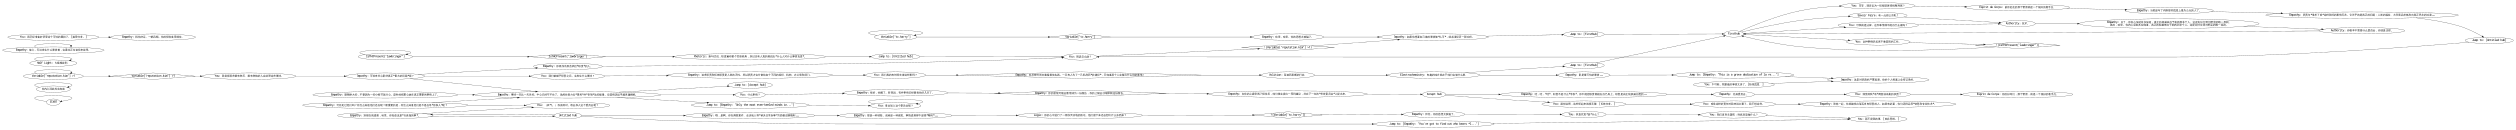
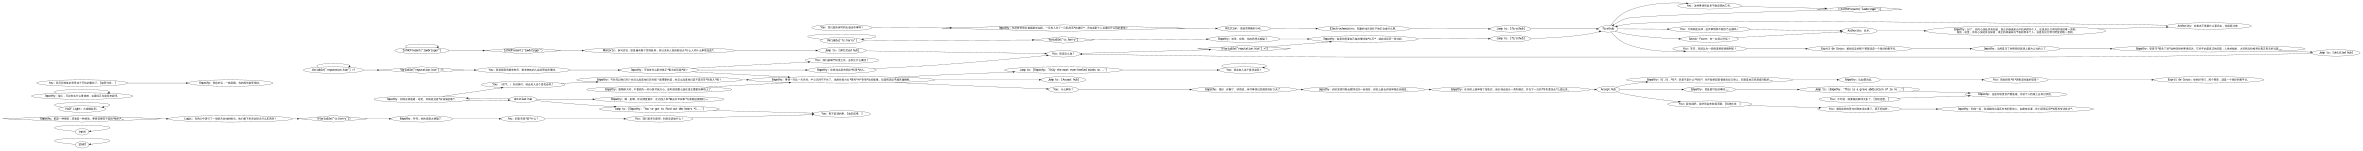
node "Empathy: 追求职责和拒绝职责是人类的天性。所以职责才会分散给各个不同的组织、机构、办公室和部门。": removed
edge "Electrochemistry: 有趣的地方就在于他们会做什么事。" -> "Empathy: 那是最可怕的事情……": now "Accept hub" -> "Empathy: 那是最可怕的事情……"
node "你内心深处其实知道": label "你内心深处其实知道" -> "input"
node "Empathy: 你的发现可能会整理成为一份报告，你的上级会仔细审阅这份报告。": shape diamond -> ellipse
edge "Empathy: 可你见过他们吗？你怎么知道他们还在呢？最重要的是，你怎么知道他们是不是在等*你加入*呢？" -> "You: （叹气。）你说得对。谁会加入这个委员会呢？": reversed
edge "Empathy: 哦，是啊。你在调查案件、走访他人和*解决日常杂事*方面都进展顺利……" -> "Empathy: 那是一种猜疑，或者是一种感觉。事情进展得不是很*顺利*……": removed
node "Empathy: 那是一种猜疑，或者是一种感觉。事情进展得不是很*顺利*……": shape ellipse -> diamond
